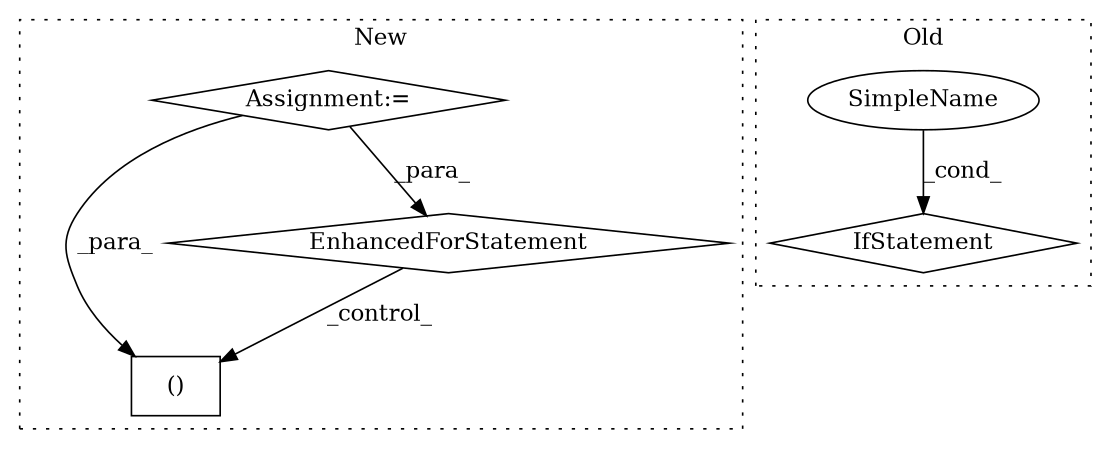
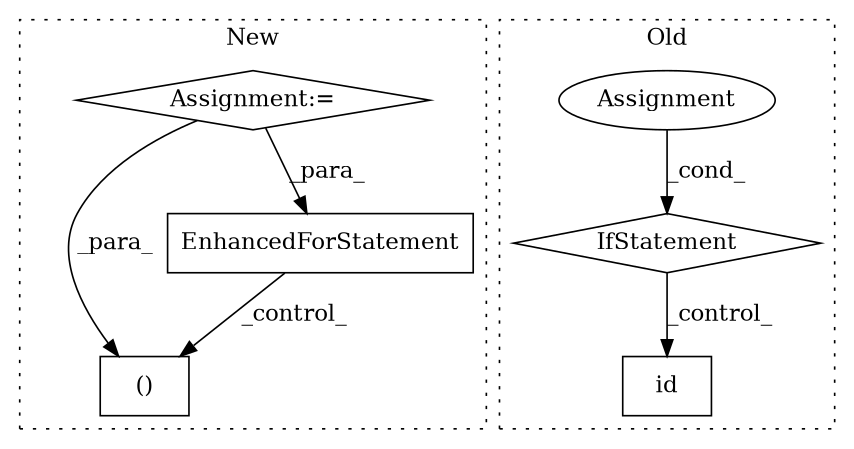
node "SimpleName": label "SimpleName" -> "Assignment"
node "EnhancedForStatement": shape diamond -> box
node "id": added
